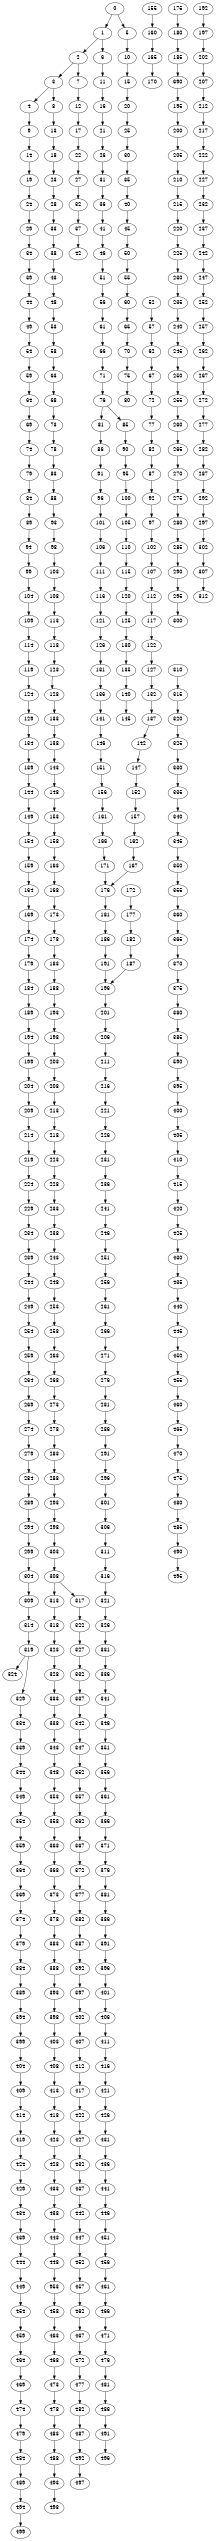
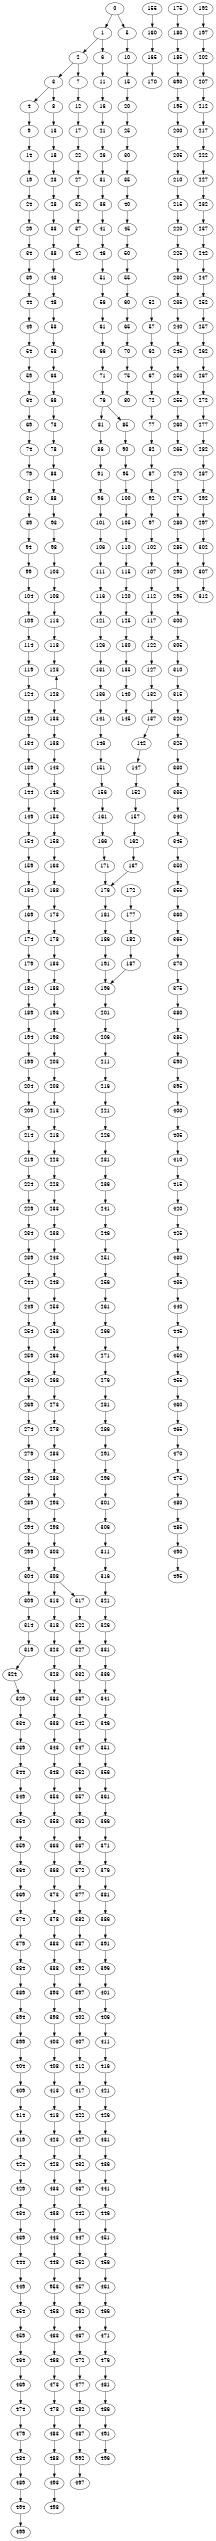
edge "265" -> "270": removed
node "305": added
edge "123" -> "128": reversed
edge "319" -> "329": now "324" -> "329"
node "492": label "492" -> "992"
